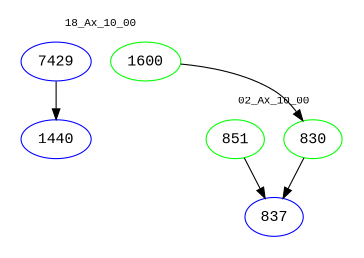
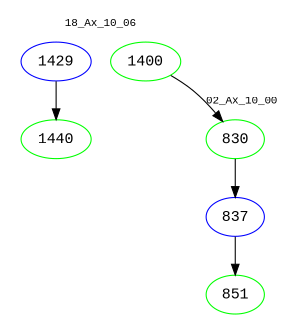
cluster "18_Ax_10_00": label "18_Ax_10_00" -> "18_Ax_10_06"
node "7429": label "7429" -> "1429"
node "1600": label "1600" -> "1400"
node "1440": color blue -> green
edge "851" -> "837": reversed
